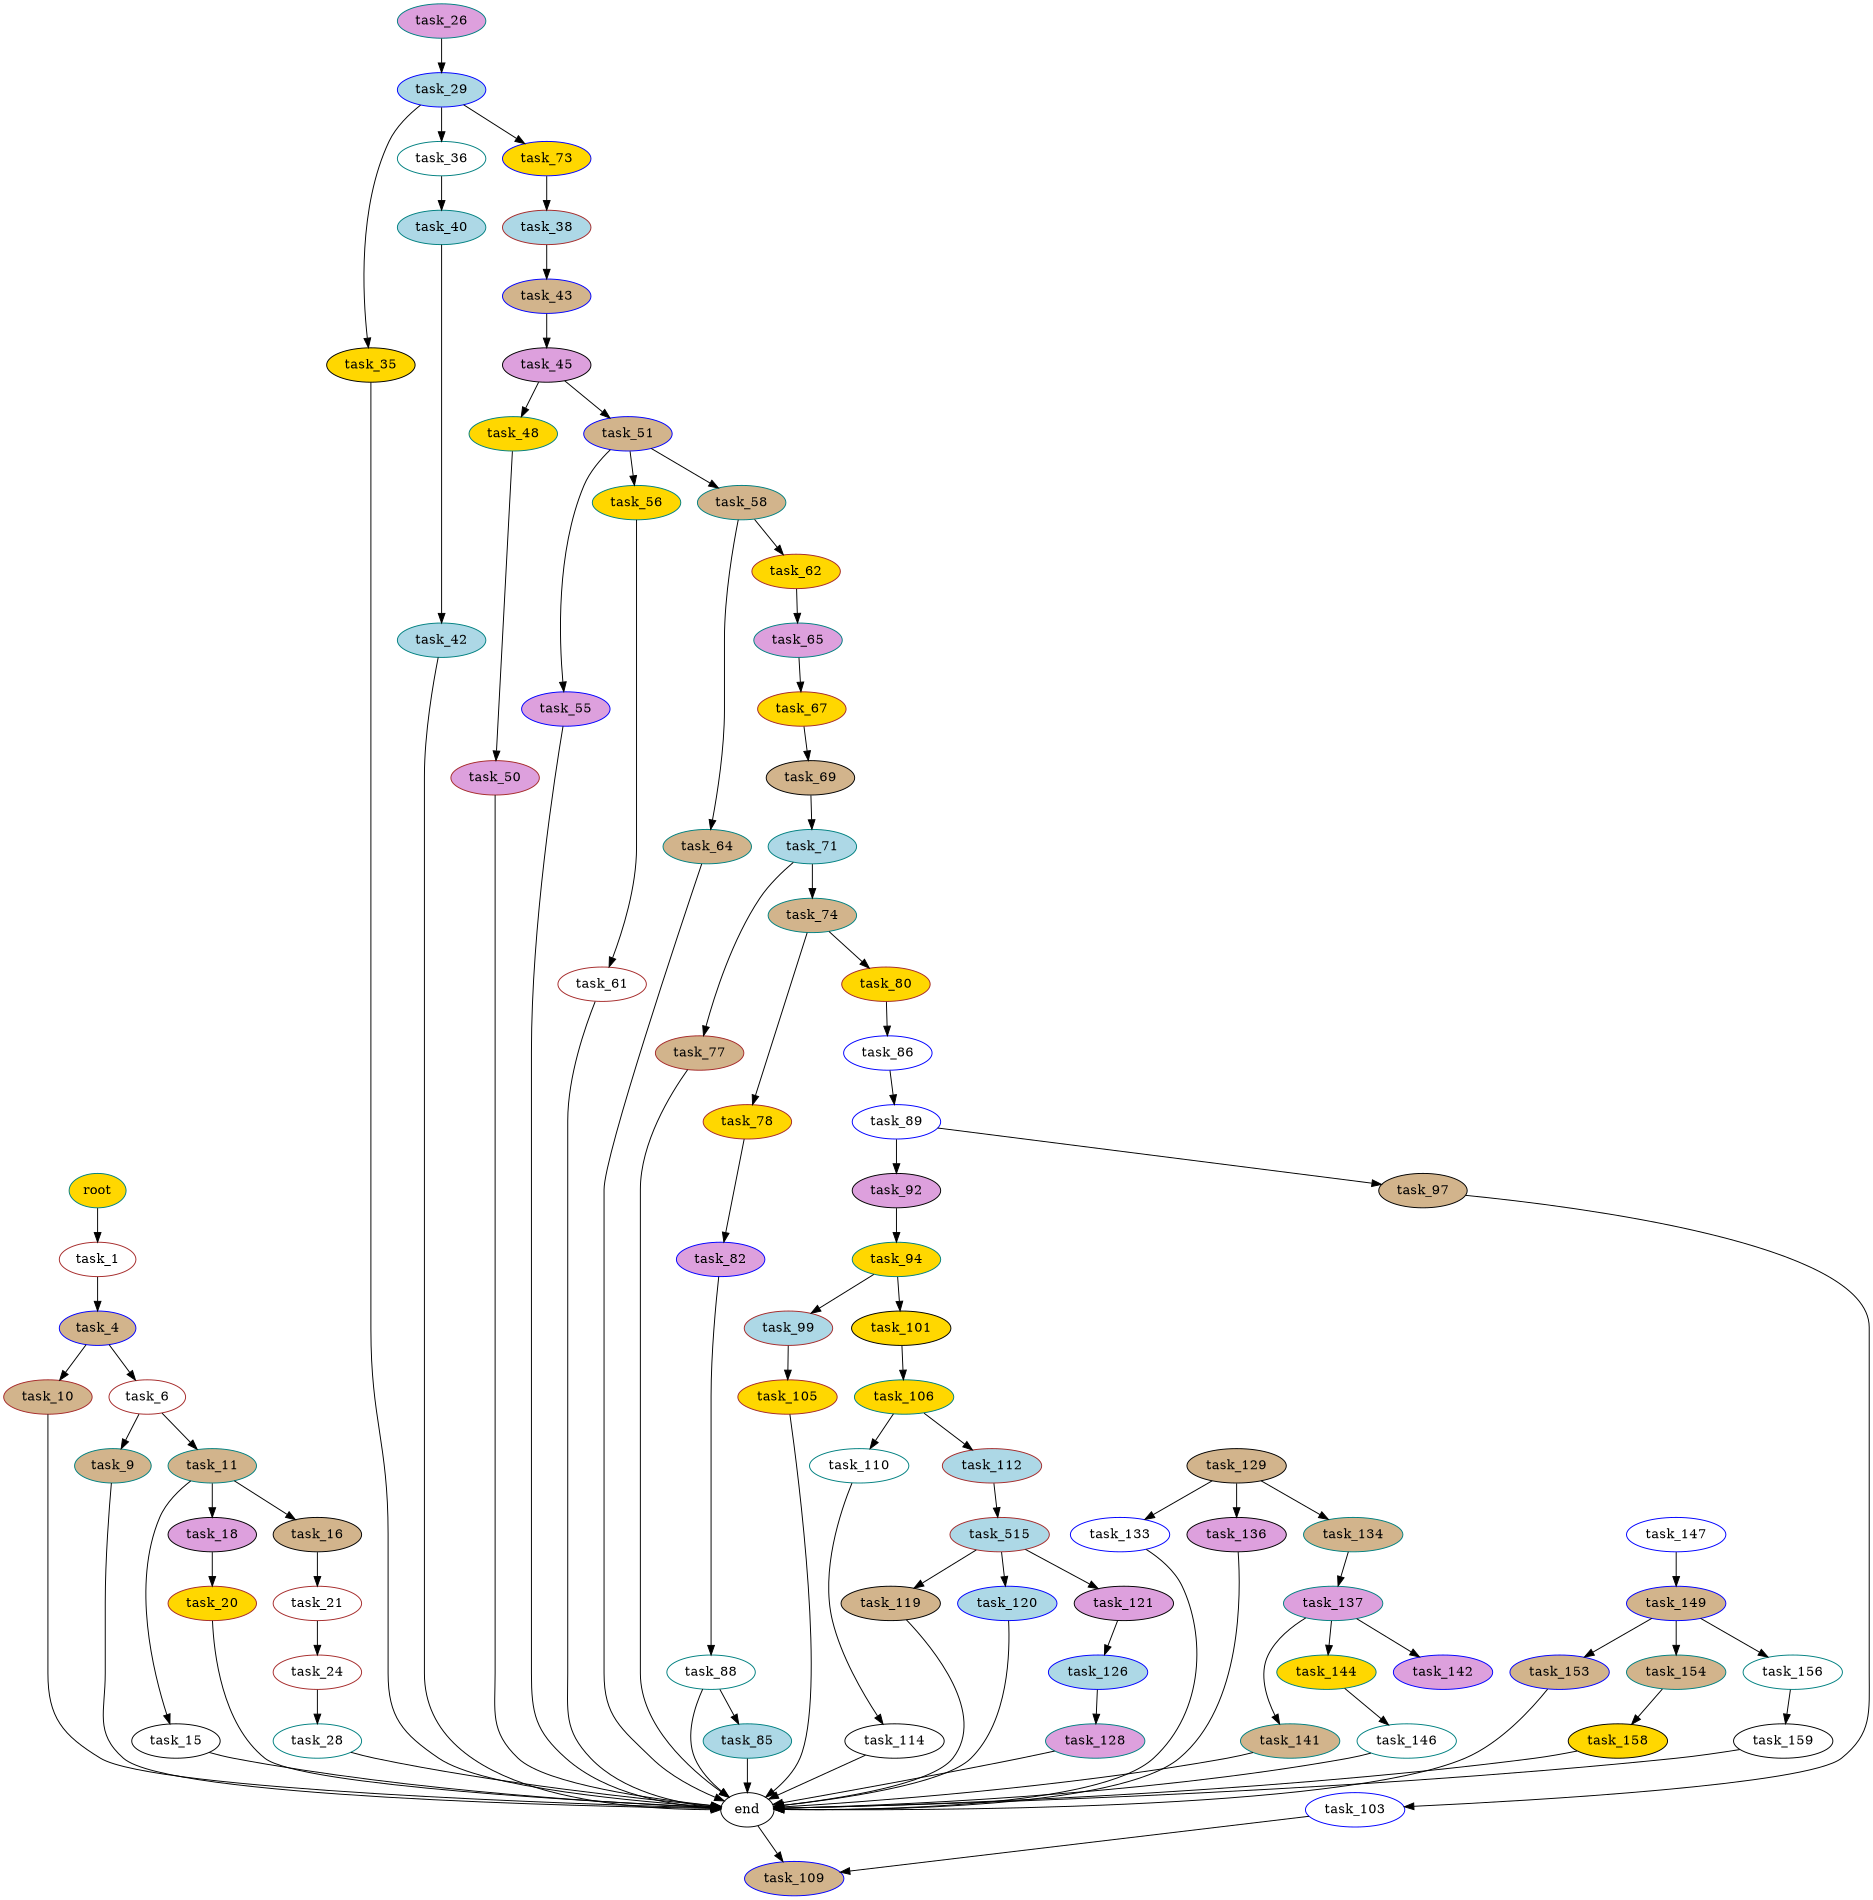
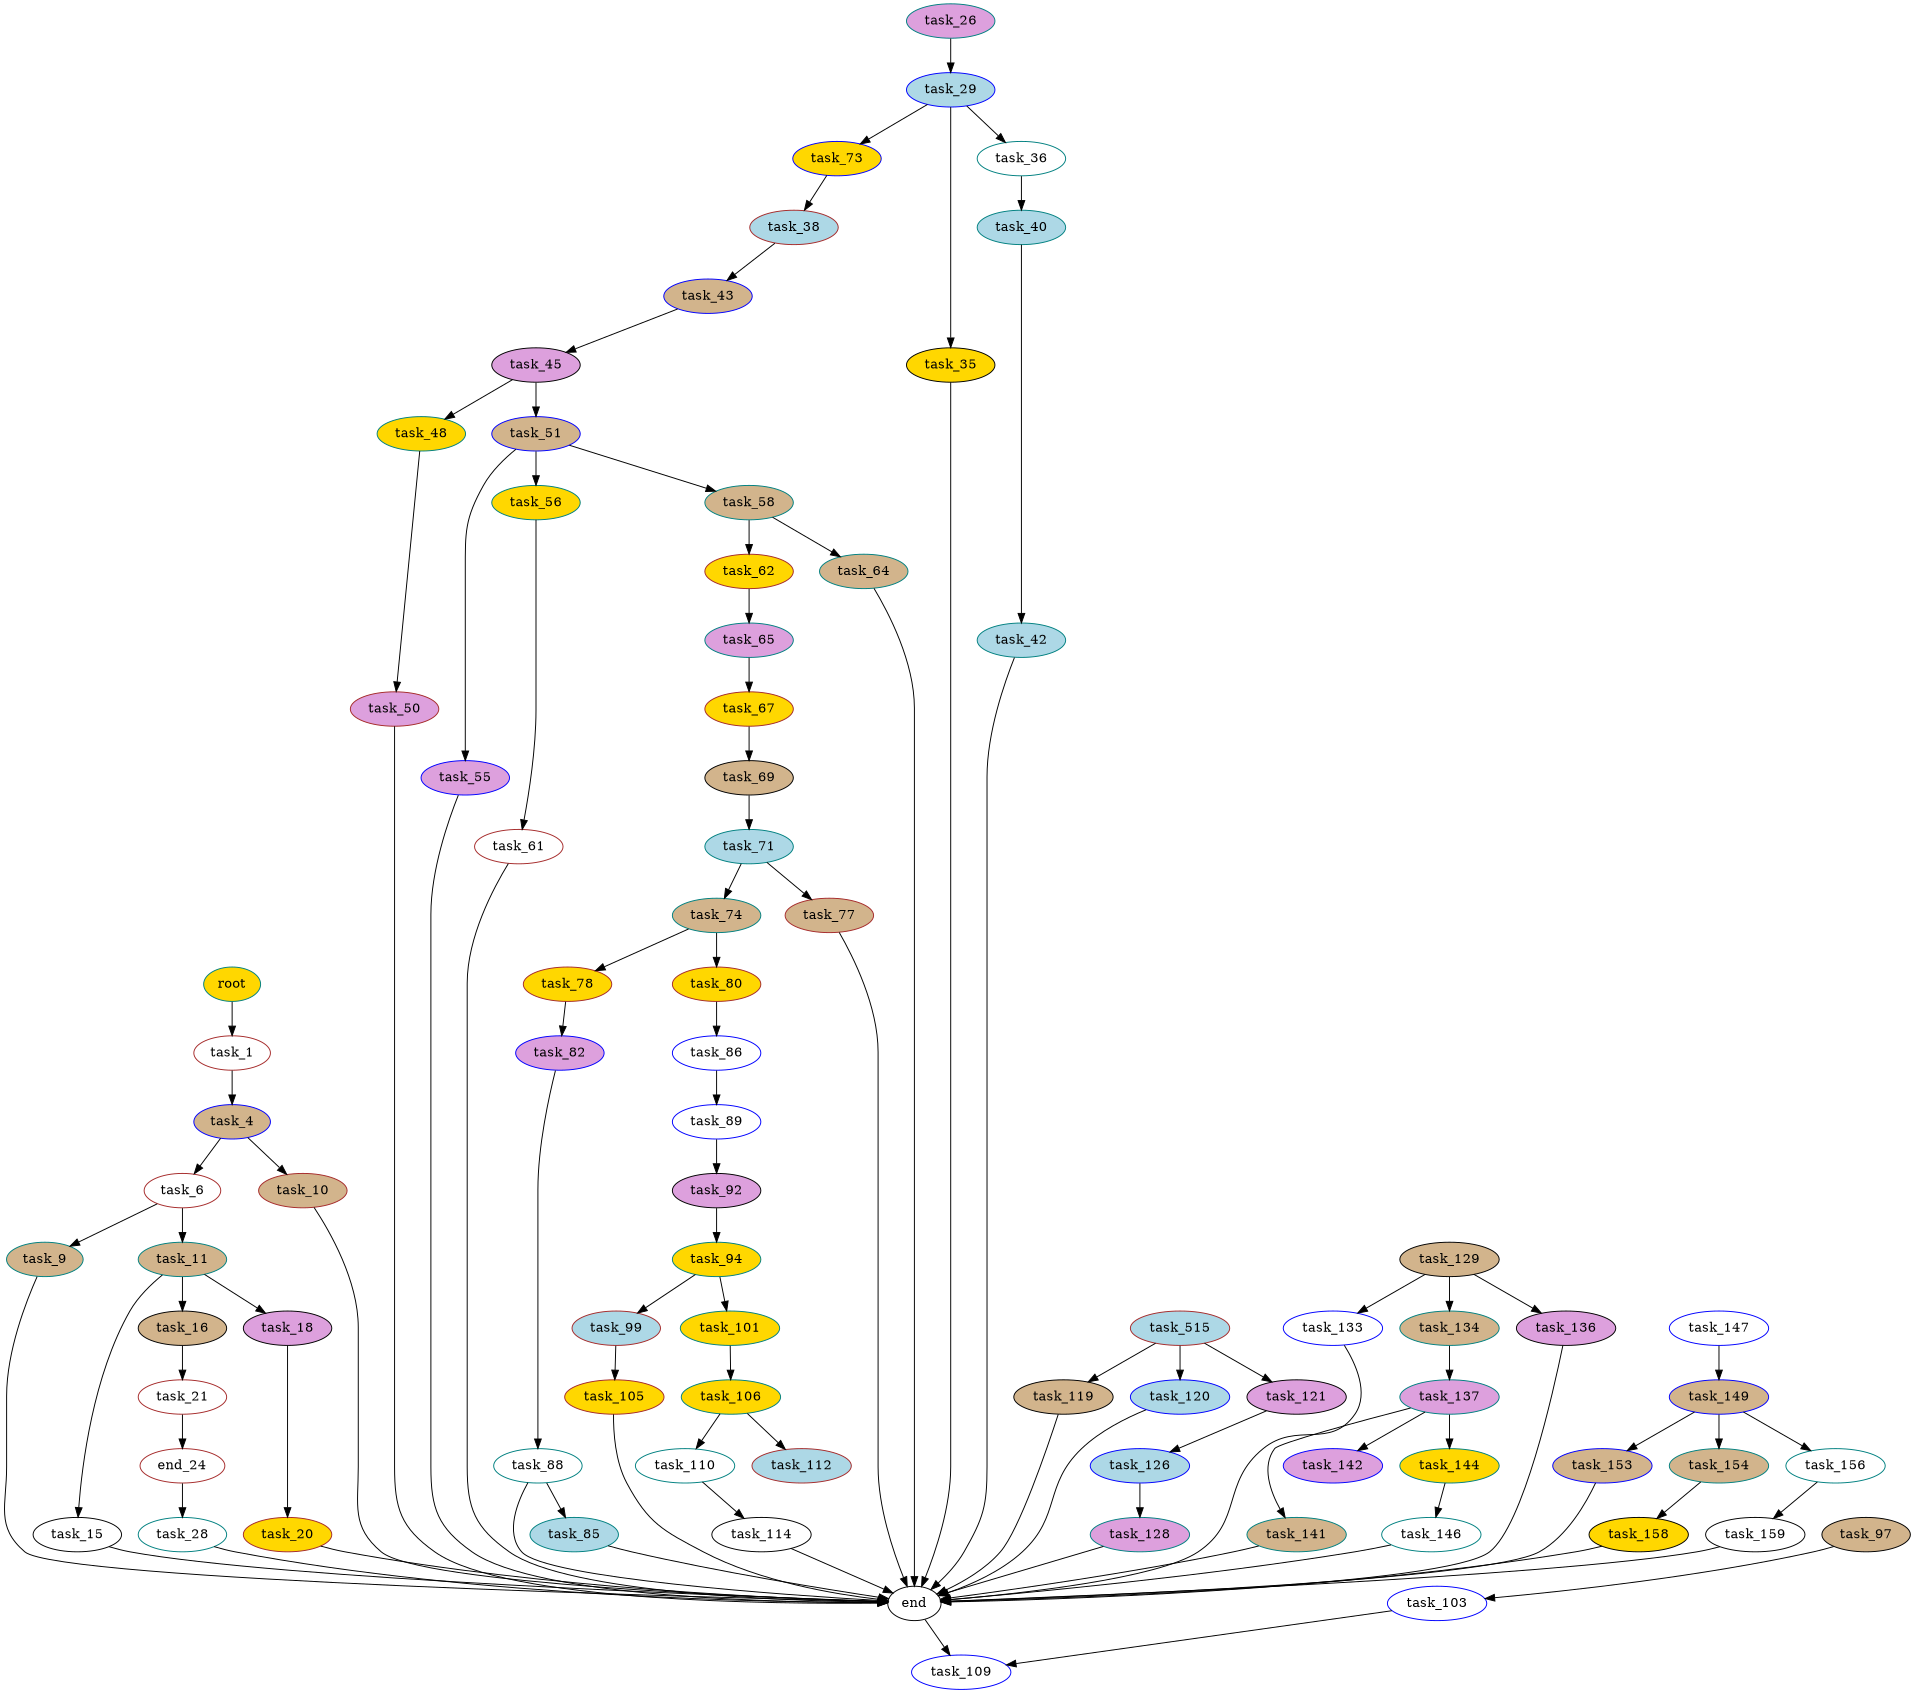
edge "task_89" -> "task_97": removed
node "task_101": color black -> teal
edge "task_112" -> "task_515": removed
node "task_24": label "task_24" -> "end_24"
node "task_109": fillcolor tan -> white
